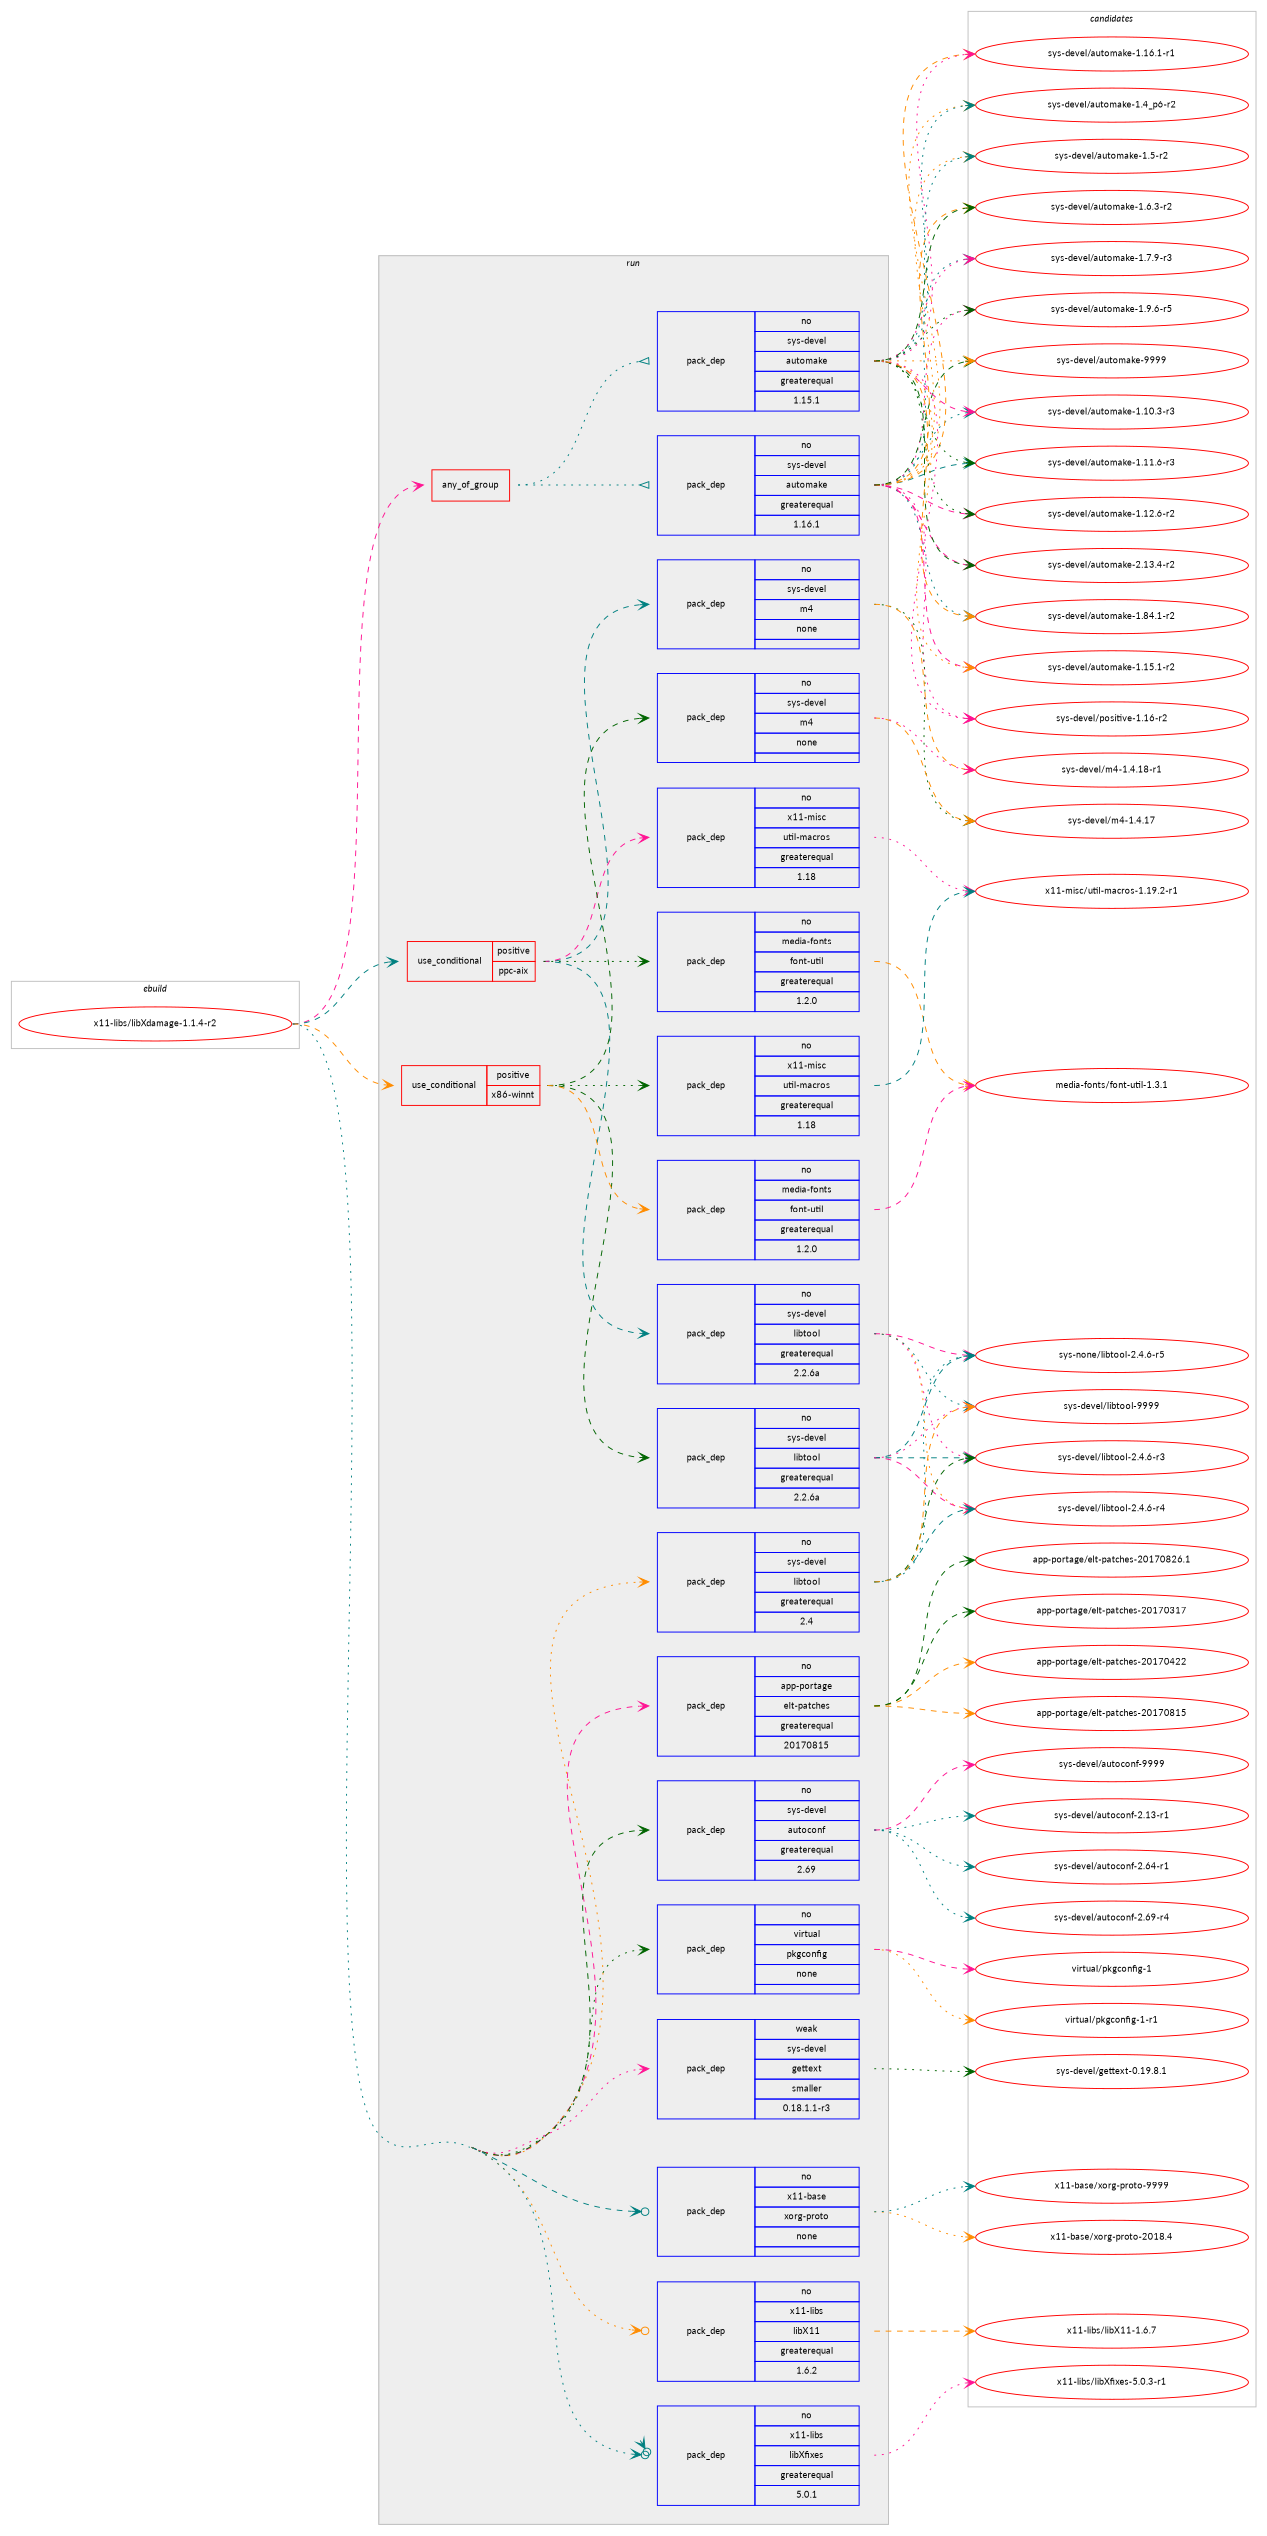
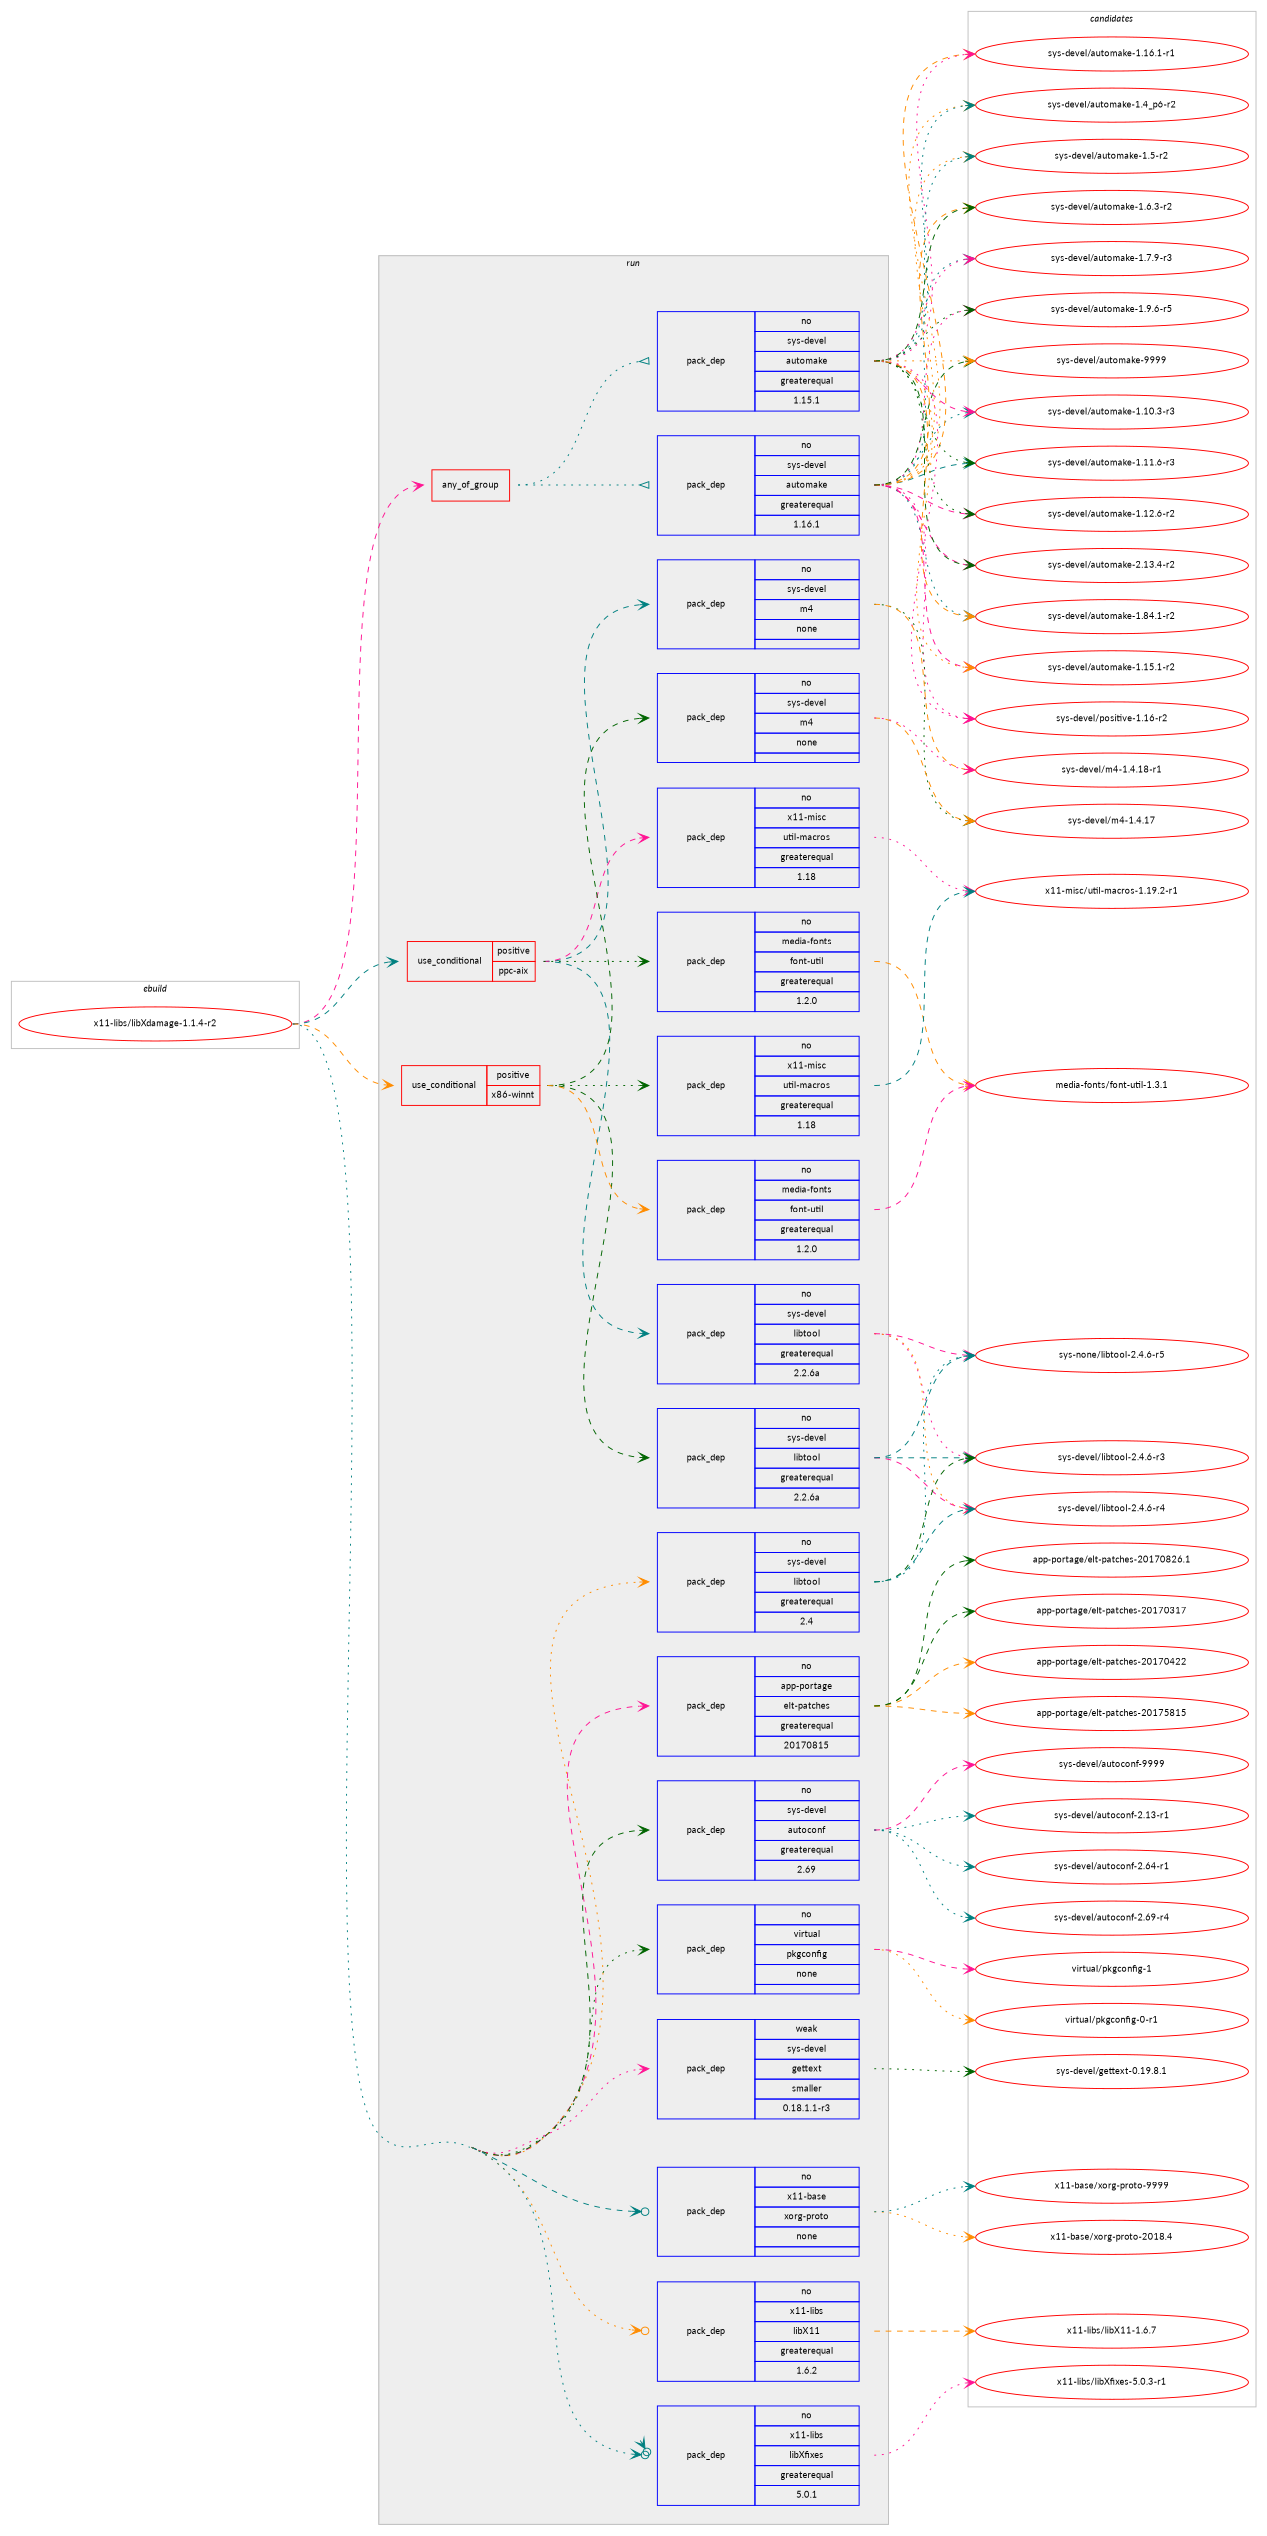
node "sys-devel/libtool-9999": removed
node "app-portage/elt-patches-20170815": label "app-portage/elt-patches-20170815" -> "app-portage/elt-patches-20175815"
node "virtual/pkgconfig-1-r1": label "virtual/pkgconfig-1-r1" -> "virtual/pkgconfig-0-r1"
